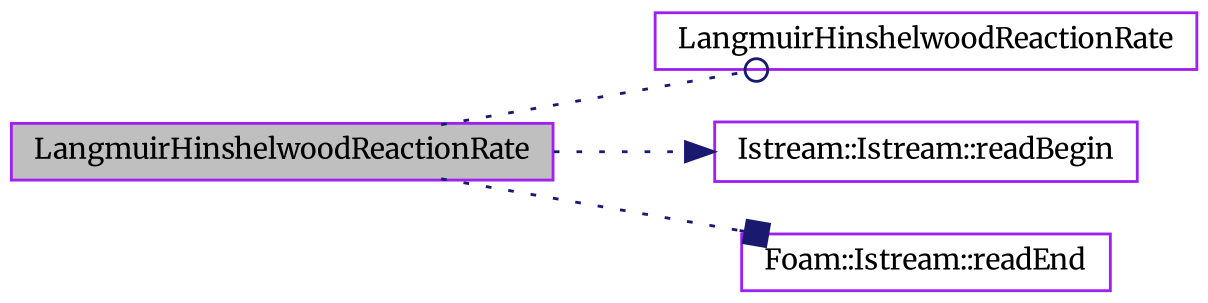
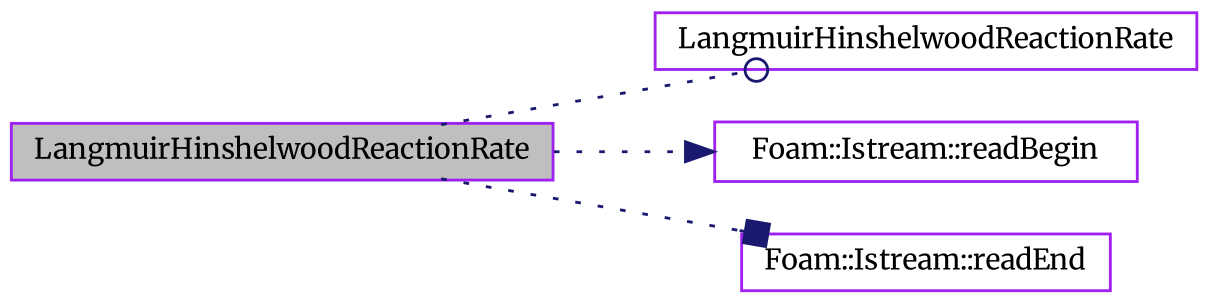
node "Istream::Istream::readBegin": label "Istream::Istream::readBegin" -> "Foam::Istream::readBegin"
